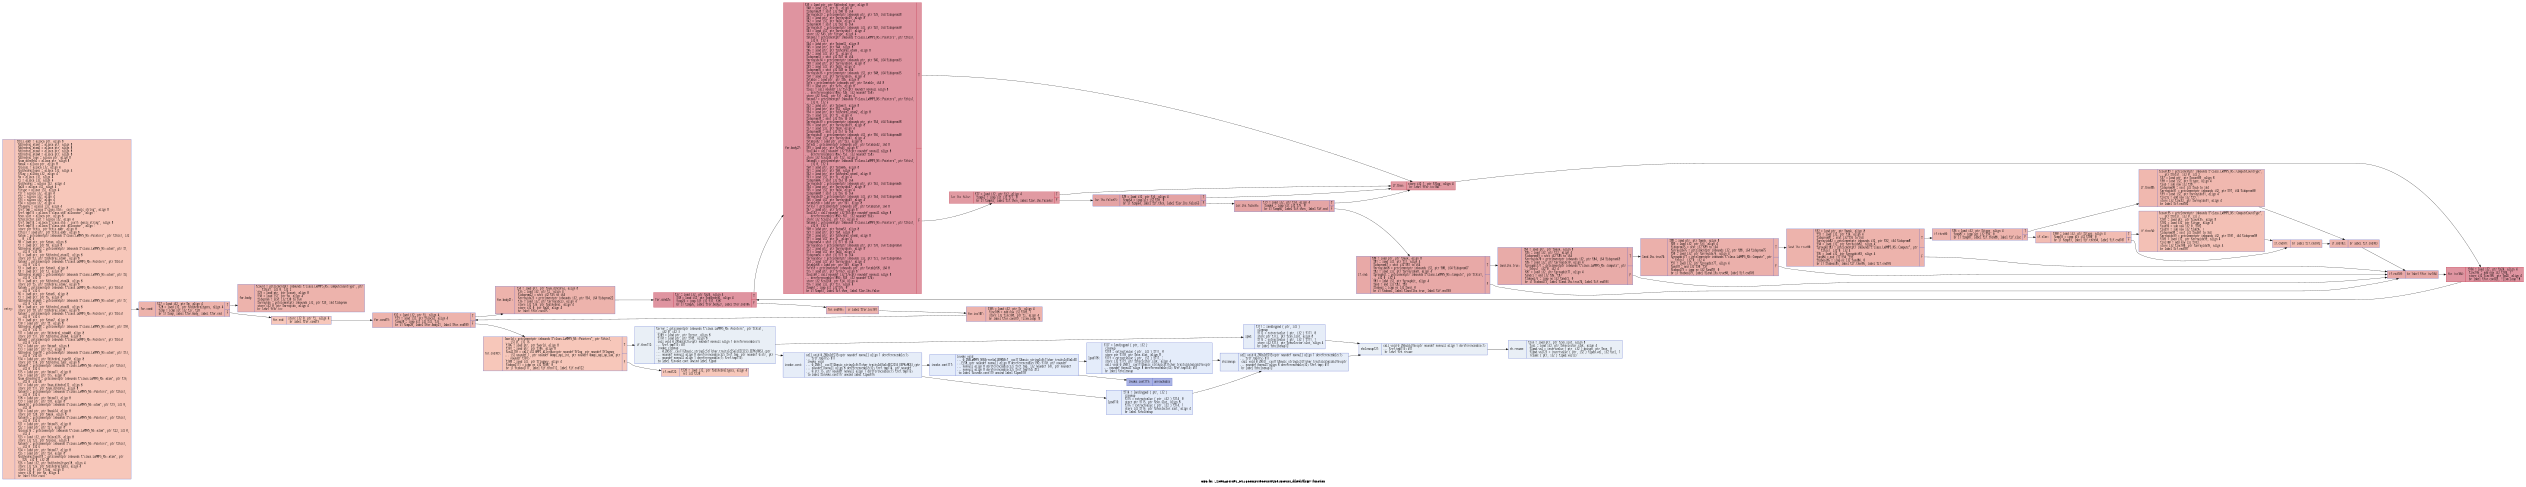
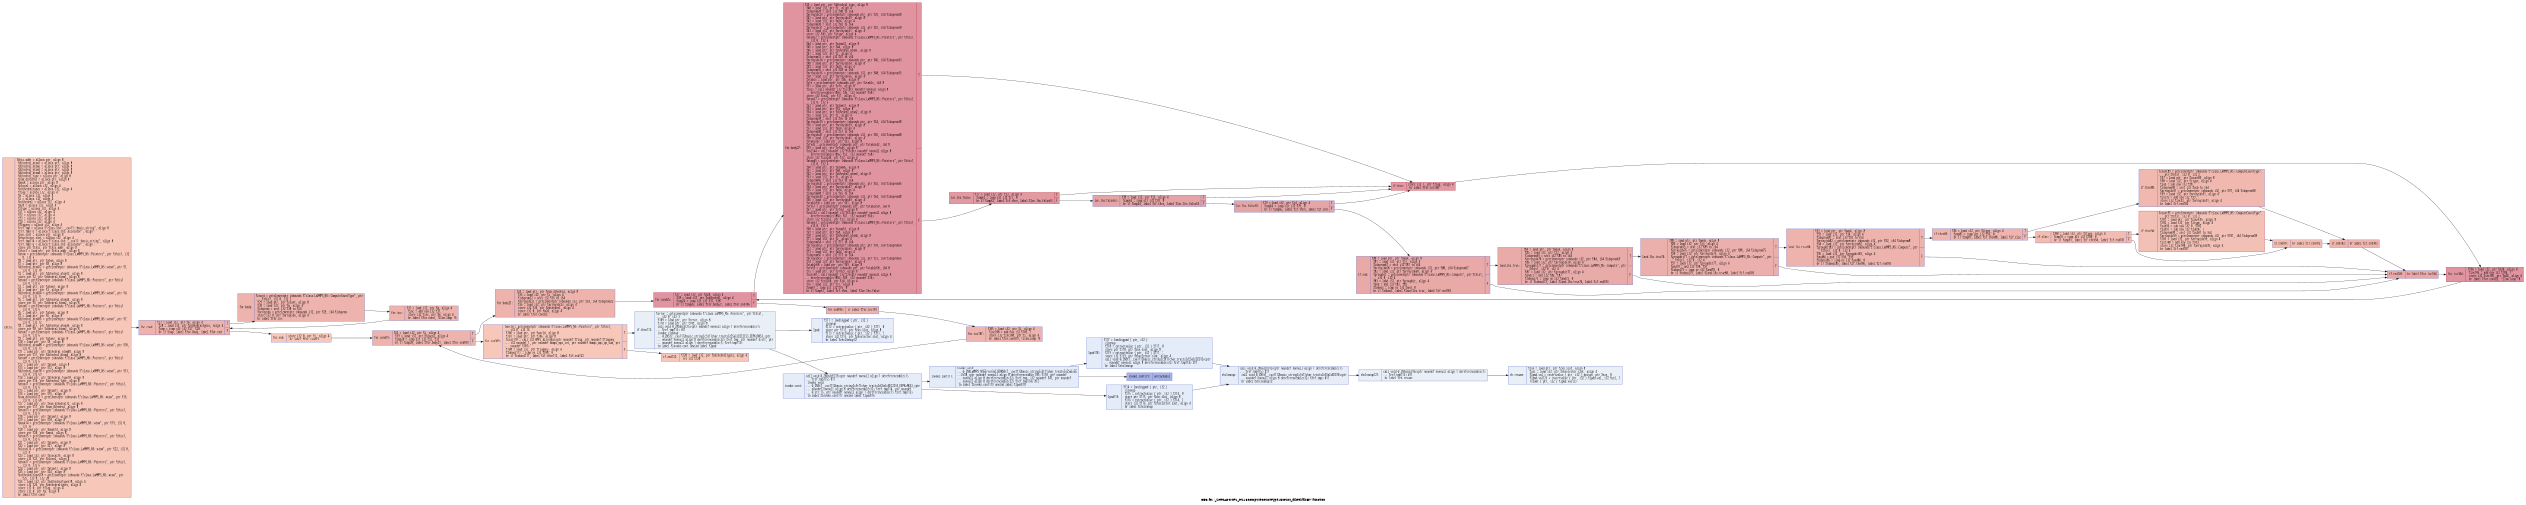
node "if.then94:": color #3d50c3ff -> #b70d28ff
node "for.inc:": added
edge "lpad:" -> "ehcleanup121:": removed
